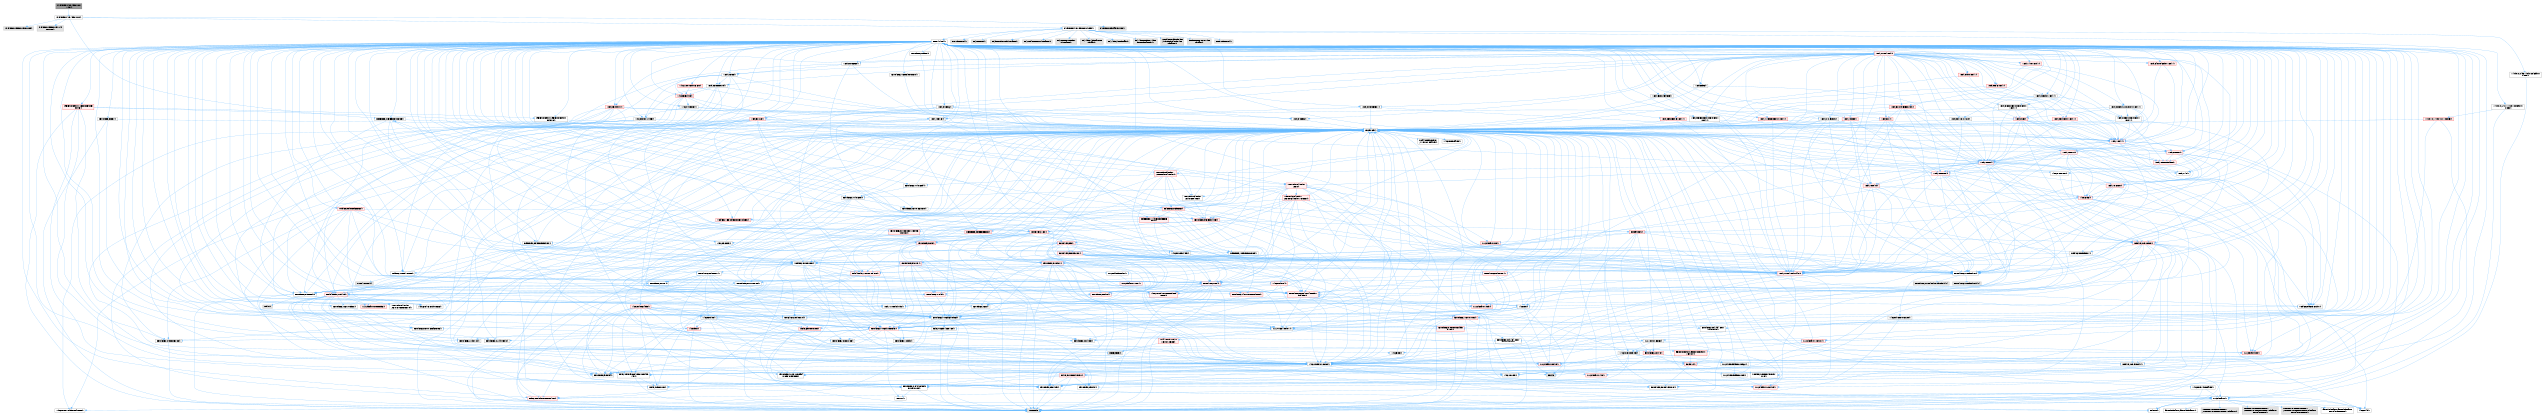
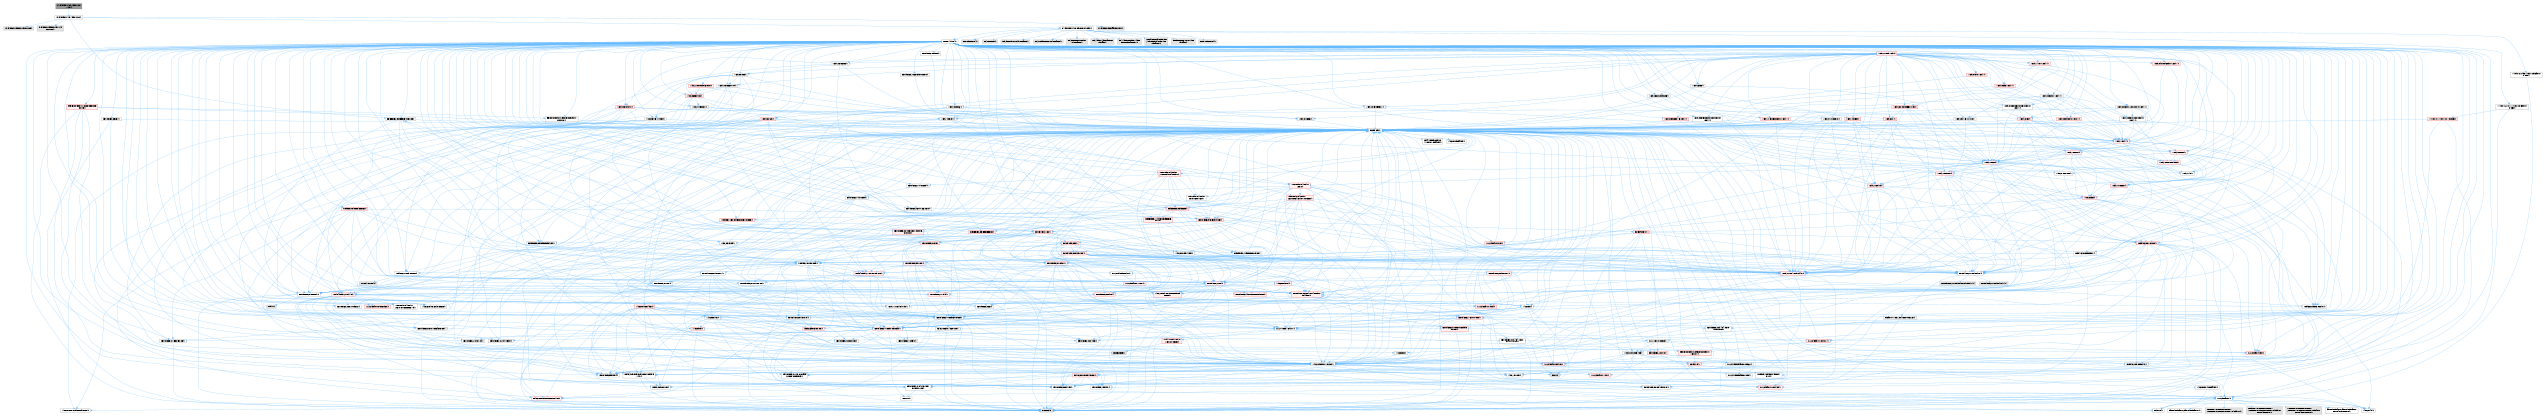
node "api/video/i420_buffer.h": removed
node "Misc/StringFormatArg.h": label "Misc/StringFormatArg.h" -> "PlatformMutex/StringFormatArg.h"
